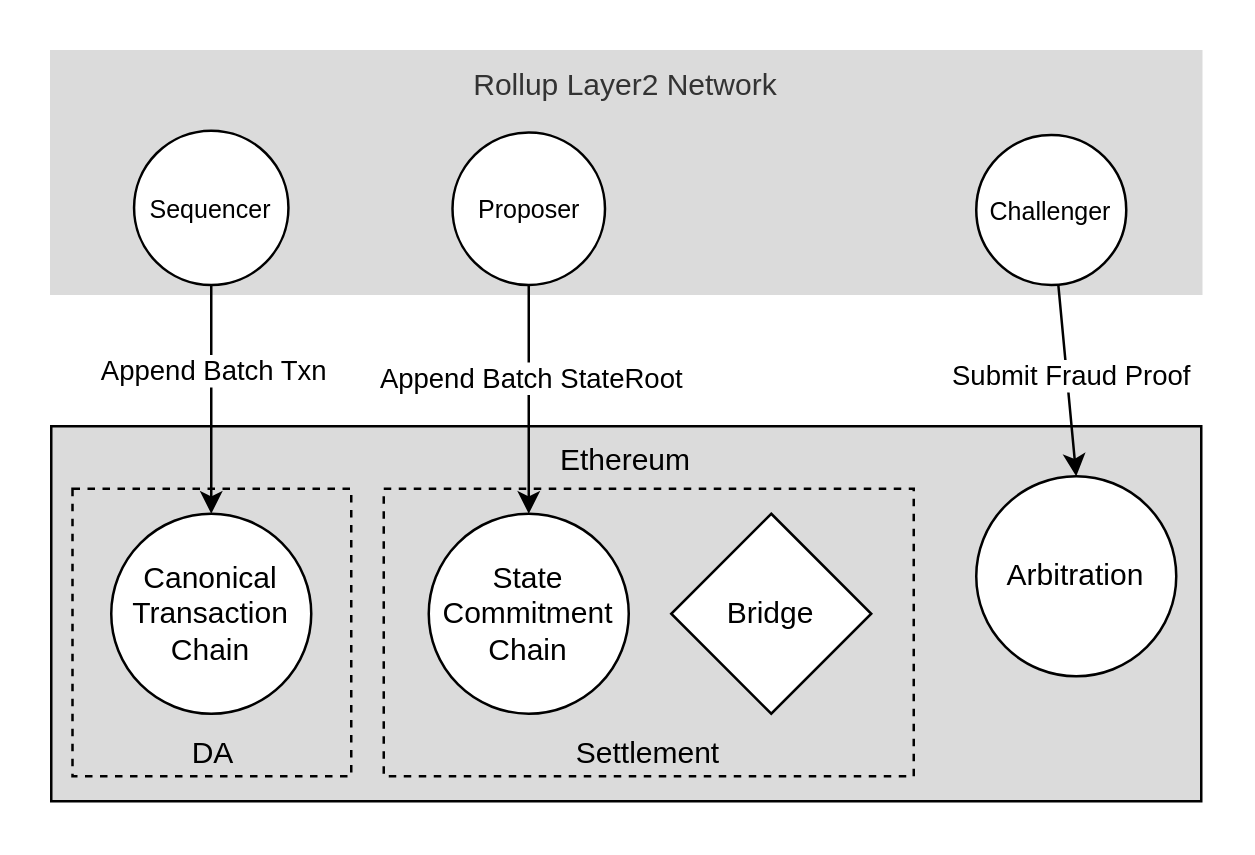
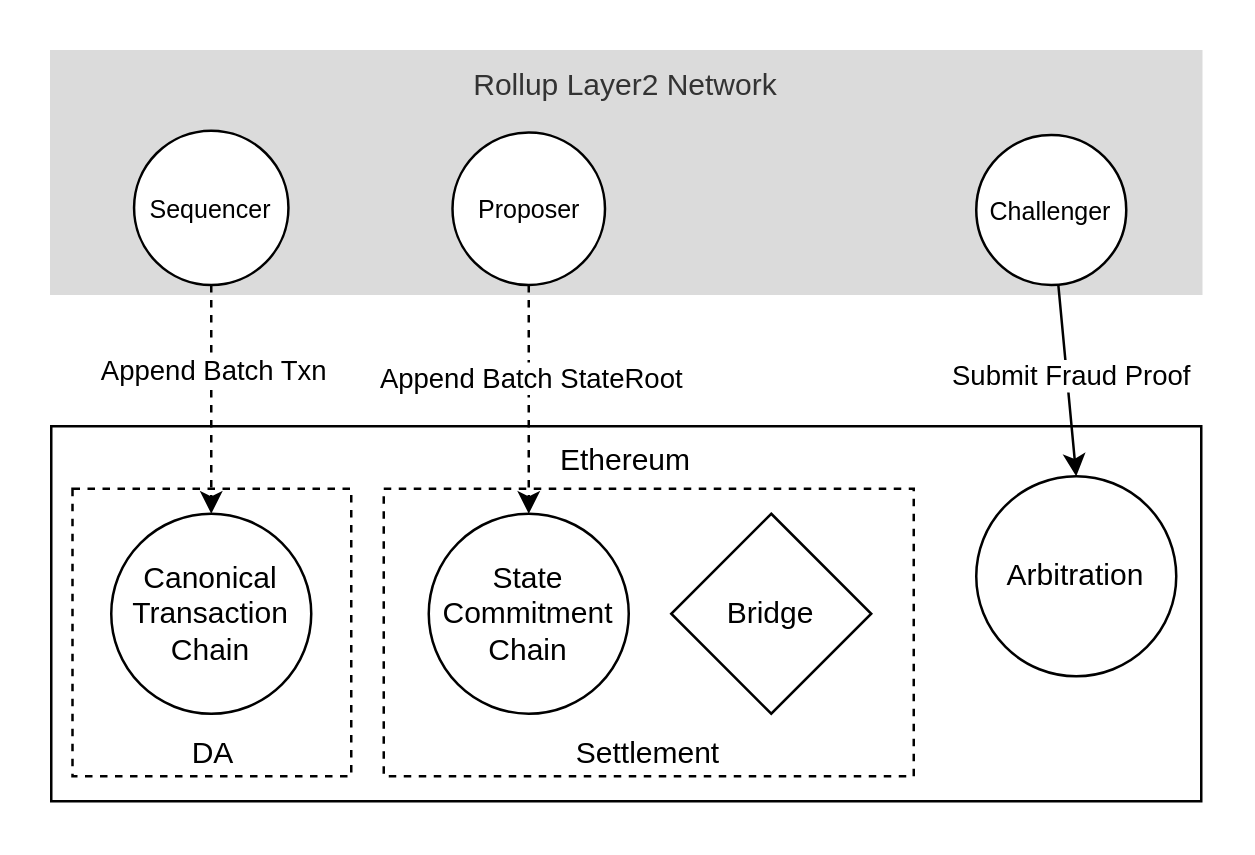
edge "Sequencer" -> "Canonical Transaction Chain": style solid -> dashed
edge "Proposer" -> "State Commitment Chain": style solid -> dashed
node "Ethereum": fillcolor #dbdbdb -> #ffffff
